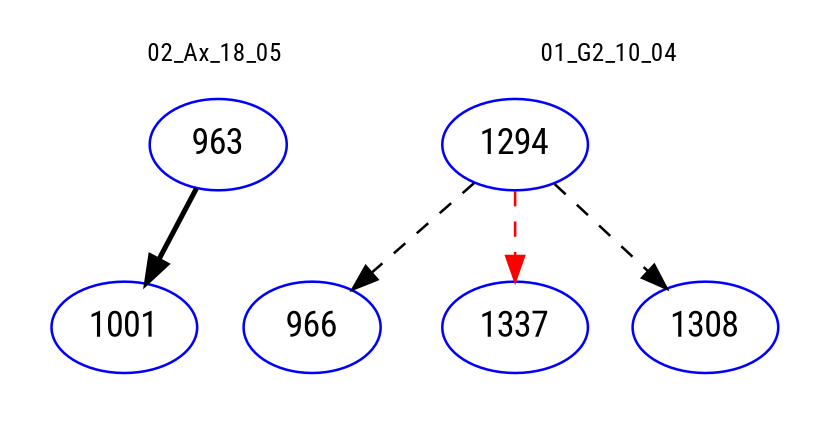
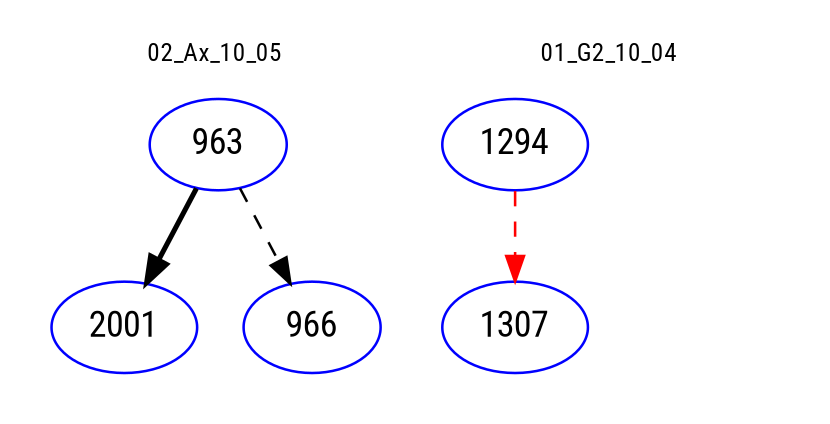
cluster "02_Ax_18_05": label "02_Ax_18_05" -> "02_Ax_10_05"
edge "1294" -> "966": now "963" -> "966"
node "1001": label "1001" -> "2001"
node "1337": label "1337" -> "1307"
node "1308": removed
